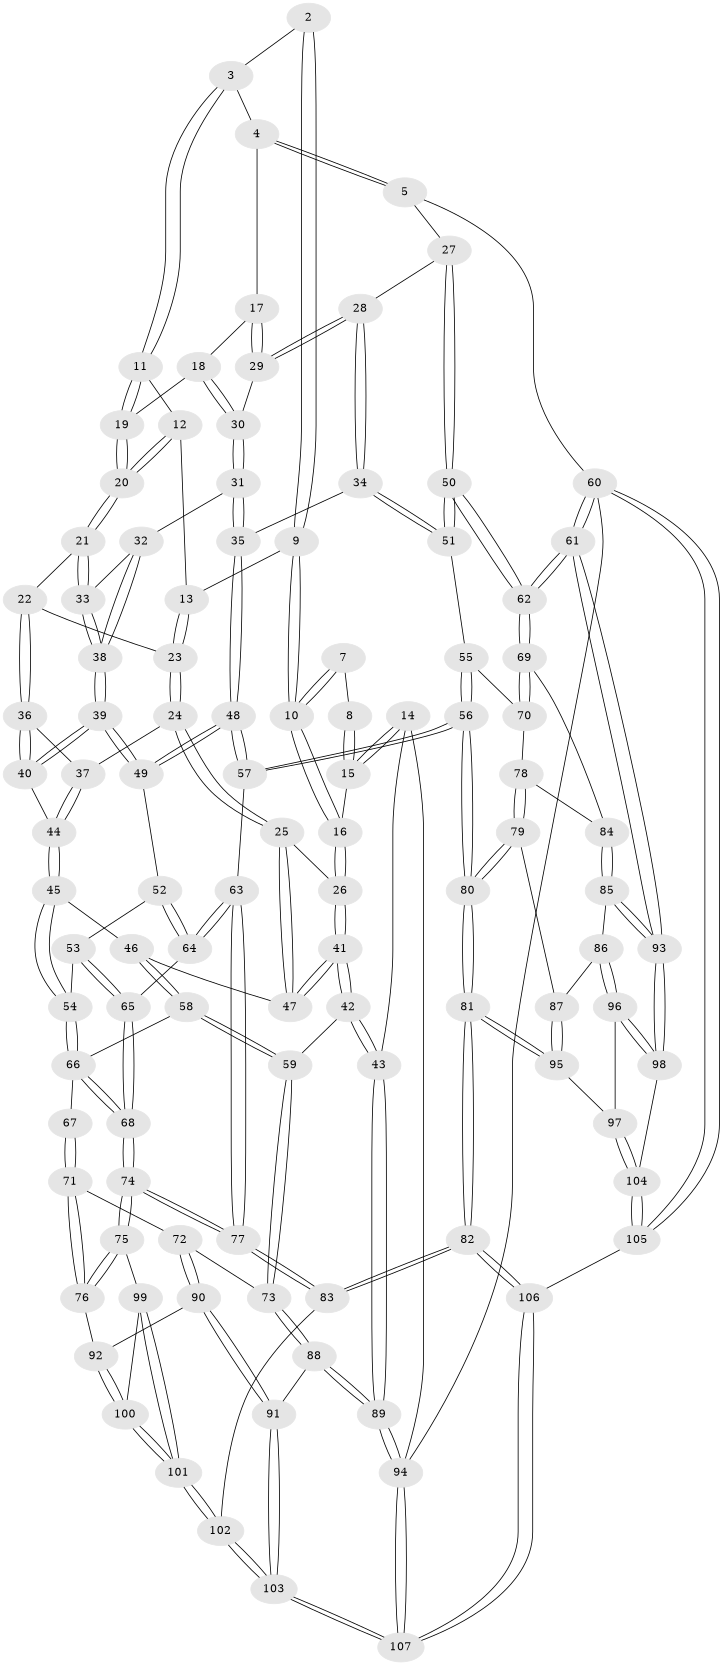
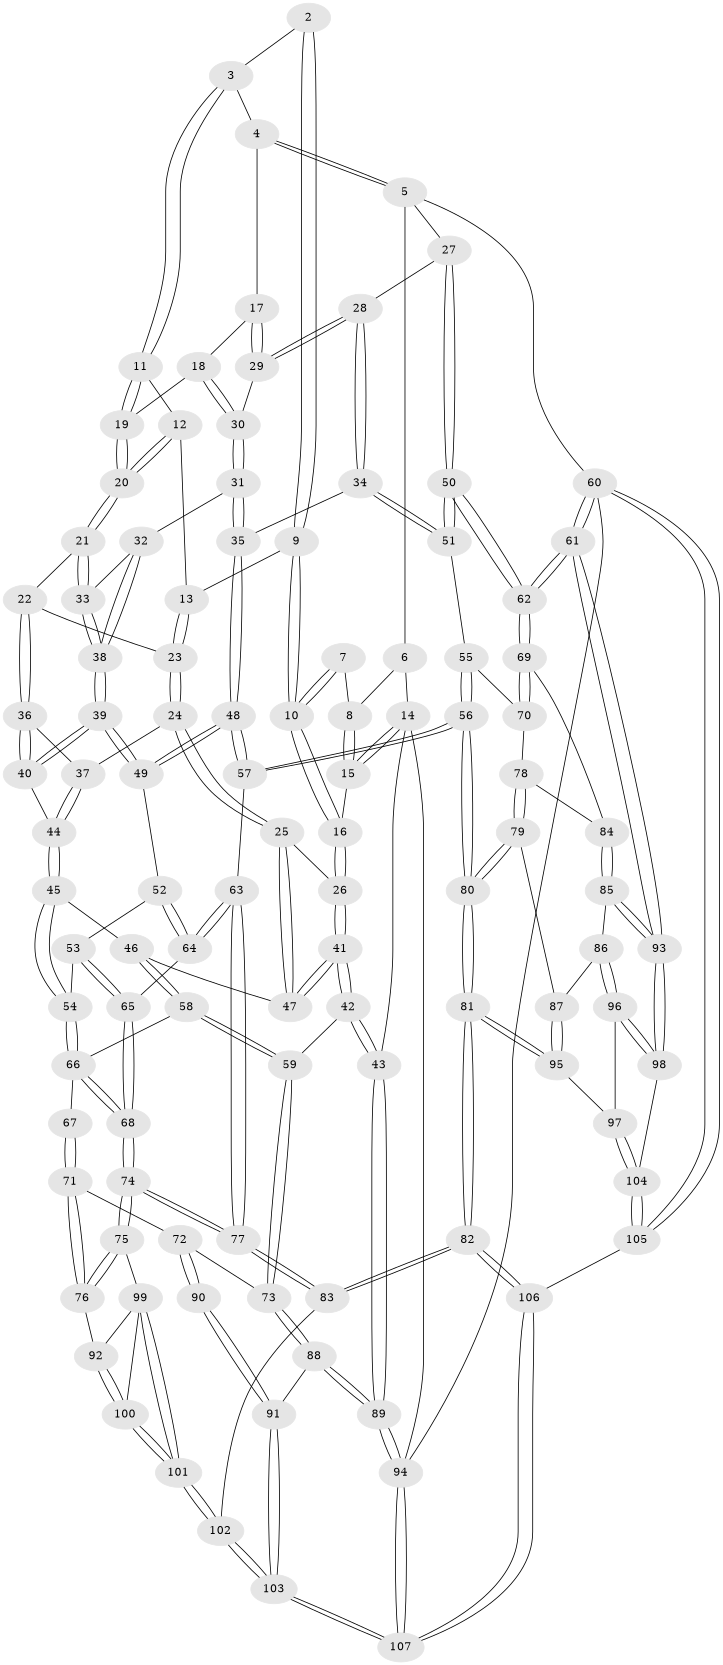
node "6": added
edge "90" -- "92": now "99" -- "92"
